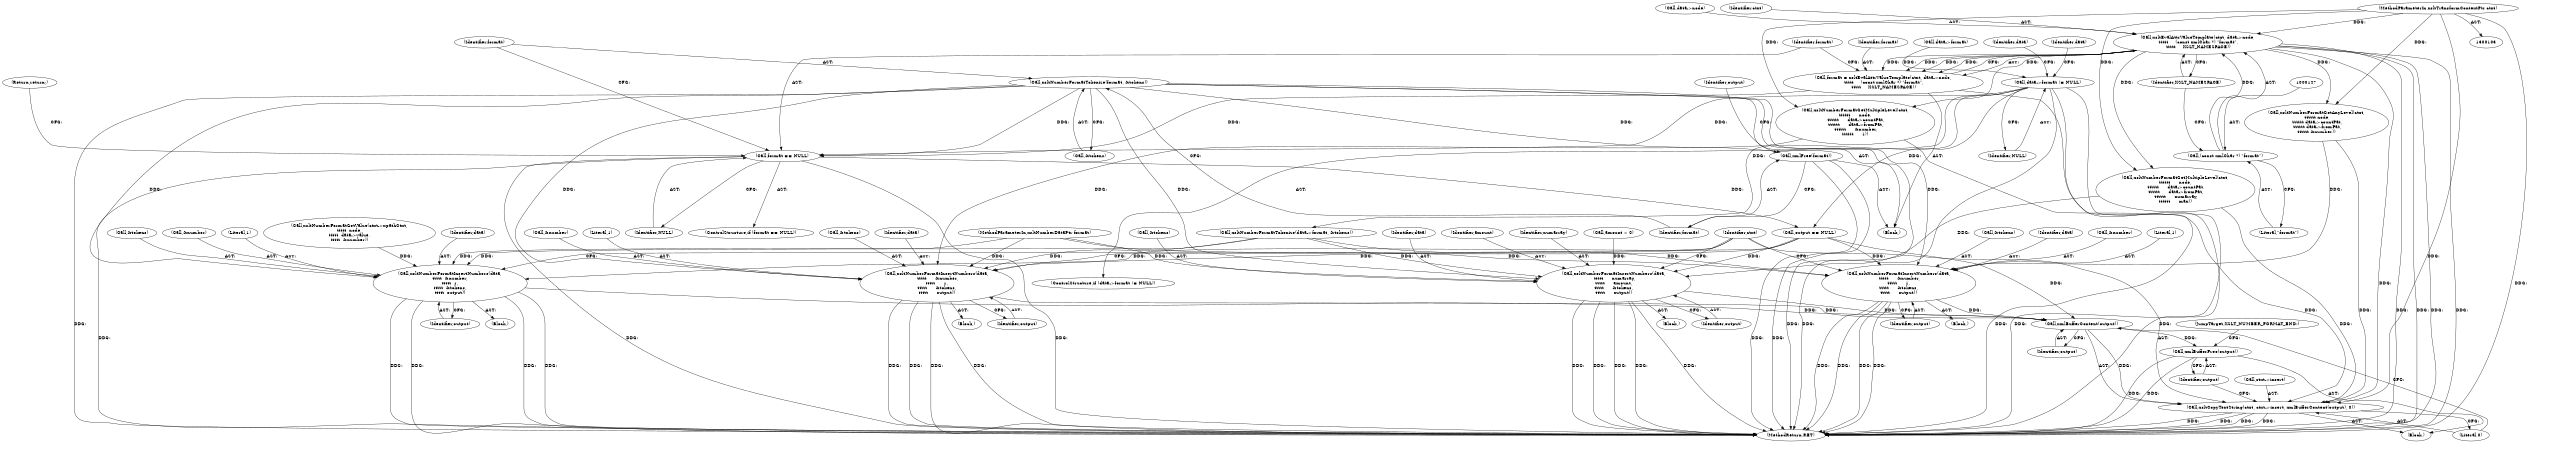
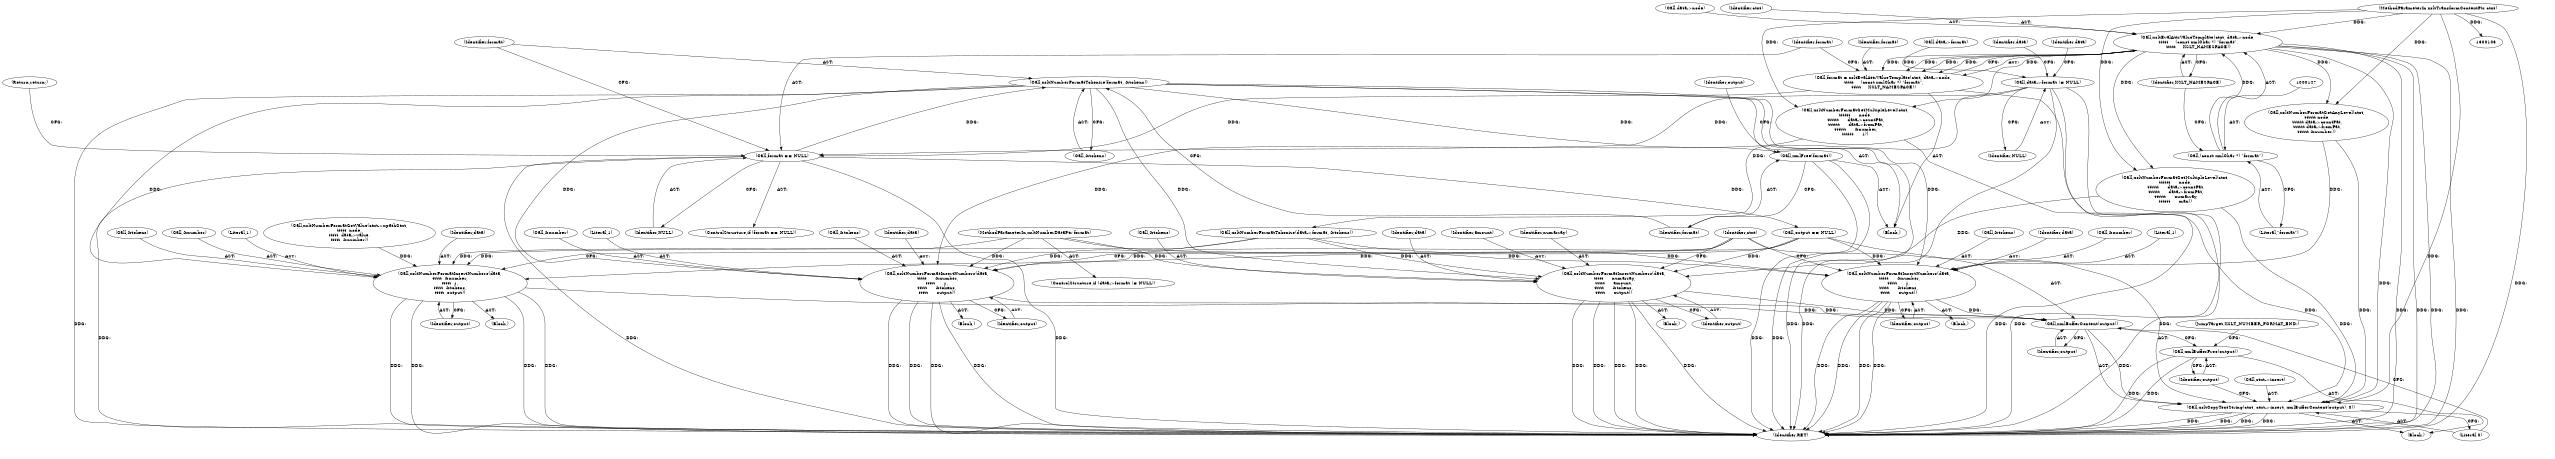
edge "(MethodParameterIn,xsltTransformContextPtr ctxt)" -> "1300103": label "AST: " -> "DDG: "
edge "(Call,xsltNumberFormatTokenize(format, &tokens))" -> "(Call,format == NULL)": reversed
edge "(Call,data->format != NULL)" -> "(ControlStructure,if (data->format != NULL))": now "(MethodParameterIn,xsltNumberDataPtr format)" -> "(ControlStructure,if (data->format != NULL))"
edge "(Call,data->format != NULL)" -> "(Call,output == NULL)": removed, label "DDG:"
node "(Call,amount > 0)": removed
edge "(Call,output == NULL)" -> "(Call,xmlBufferContent(output))": label "DDG: " -> "AST: "
edge "(Call,xmlBufferContent(output))" -> "(Call,xmlBufferFree(output))": label "DDG: " -> "CFG: "
node "(MethodReturn,RET)": label "(MethodReturn,RET)" -> "(Identifier,RET)"
